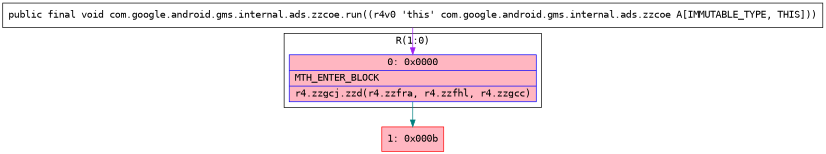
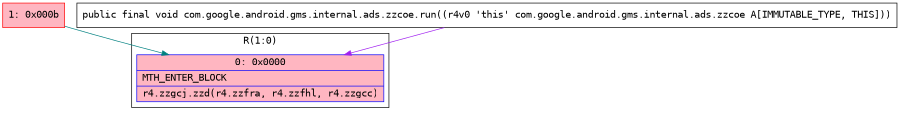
edge "0: 0x0000" -> "1: 0x000b": reversed
